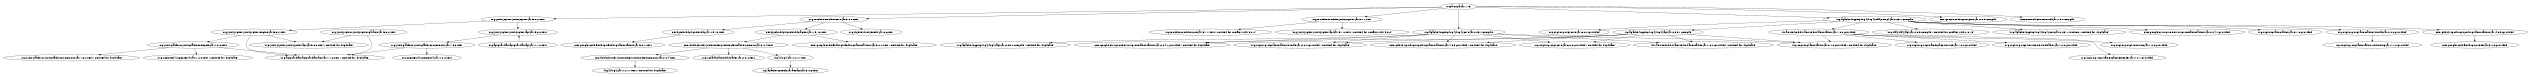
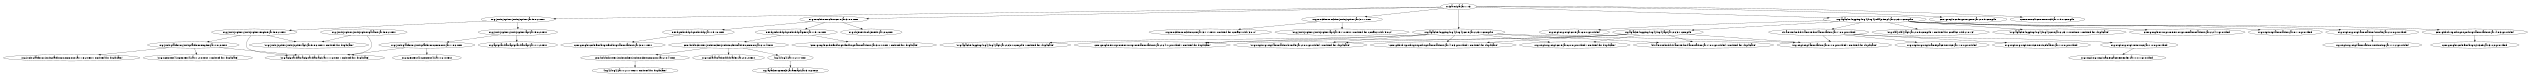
edge "biz.aQute.bnd:biz.aQute.bnd.annotation:jar:7.0.0:provided" -> "org.osgi:org.osgi.namespace.extender:jar:1.0.1:provided": now "org.osgi:org.osgi.resource:jar:1.0.0:provided" -> "org.osgi:org.osgi.namespace.extender:jar:1.0.1:provided"
edge "org.apiguardian:apiguardian-api:jar:1.1.2:test" -> "org.junit.jupiter:junit-jupiter-api:jar:5.8.2:test": reversed
